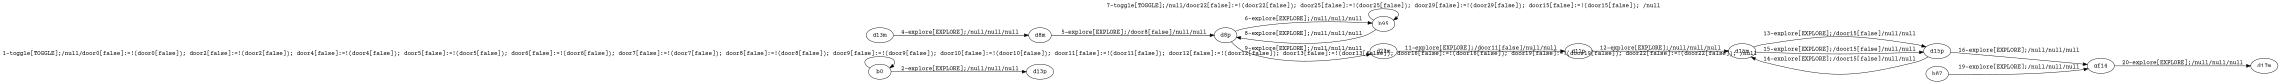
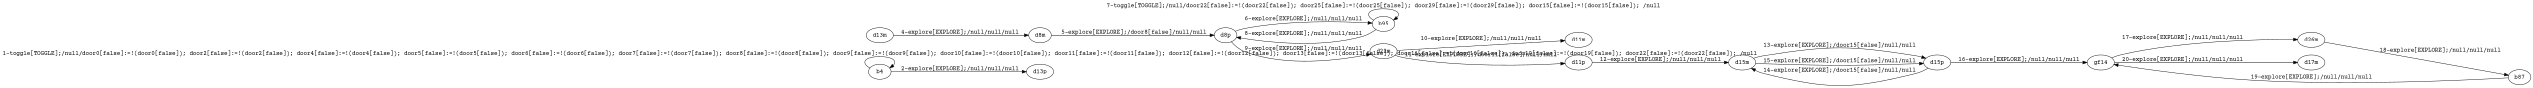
node "d11m": added
node "d26m": added
node "b0": label "b0" -> "b4"
